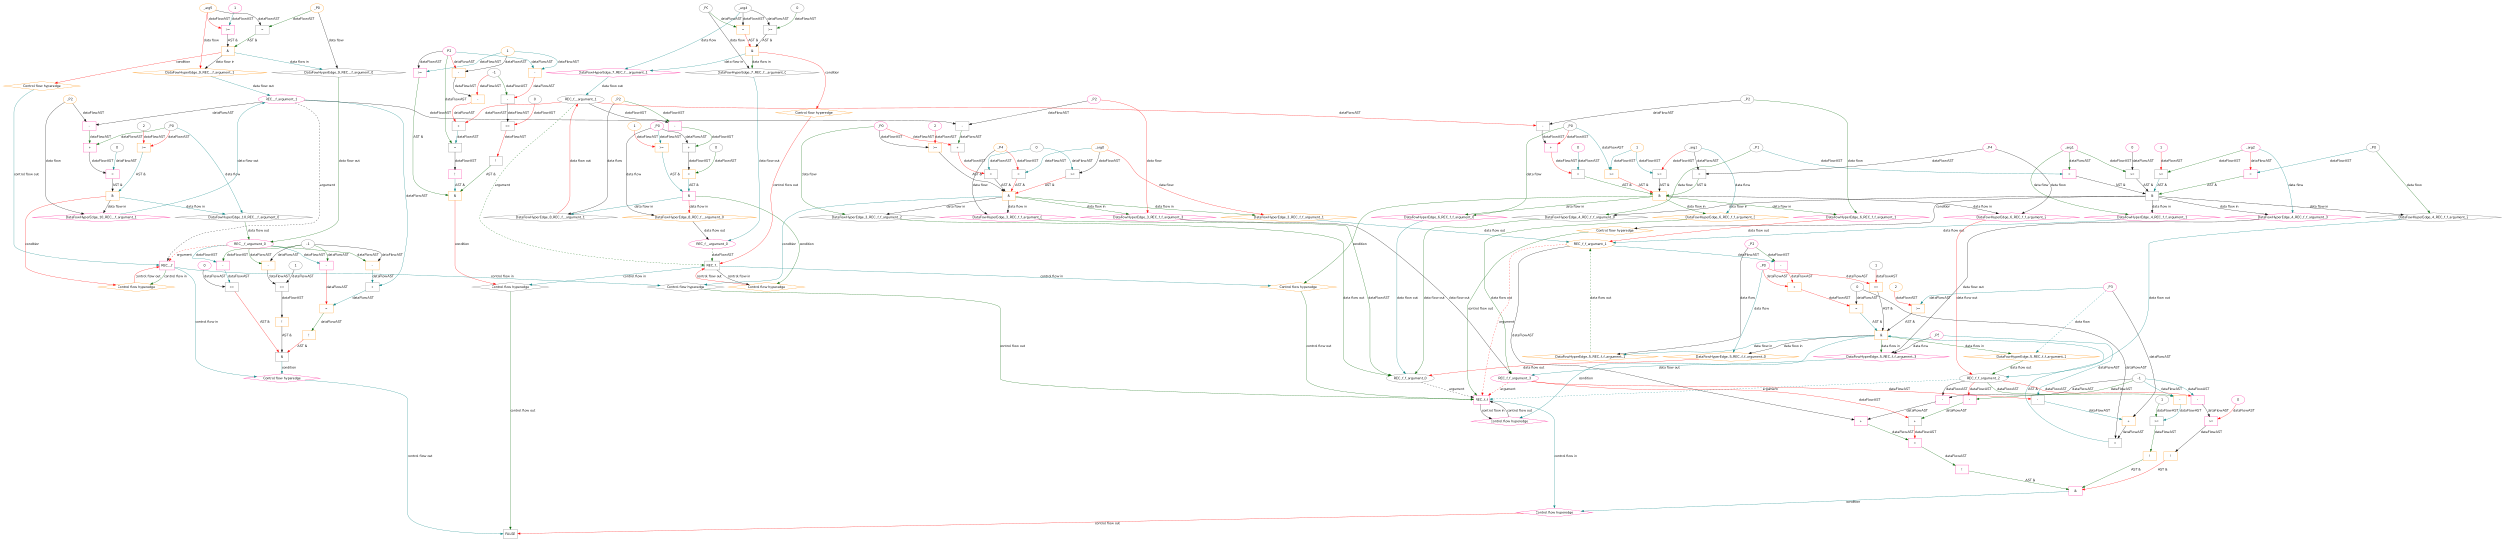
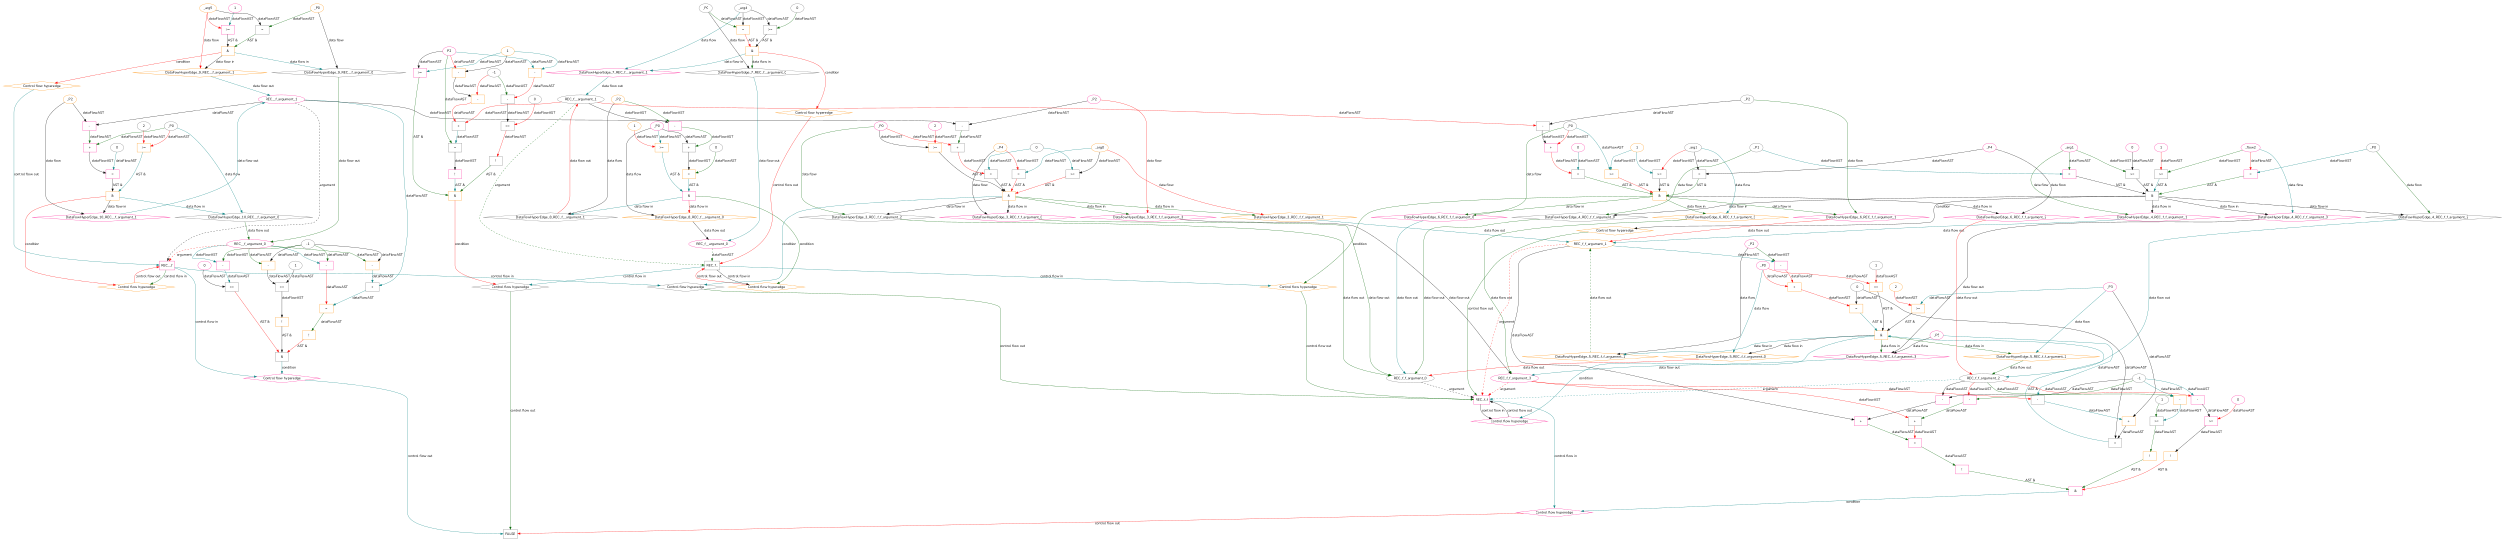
node "_arg2": label "_arg2" -> "_flow2"
edge "DataFowHyperEdge_3_REC_f_f_argument_0" -> "REC_f_f_argument_0": label "dataFlowAST" -> "data flow out"
edge "_P3" -> "DataFowHyperEdge_5_REC_f_f_argument_2": style dashed -> solid
